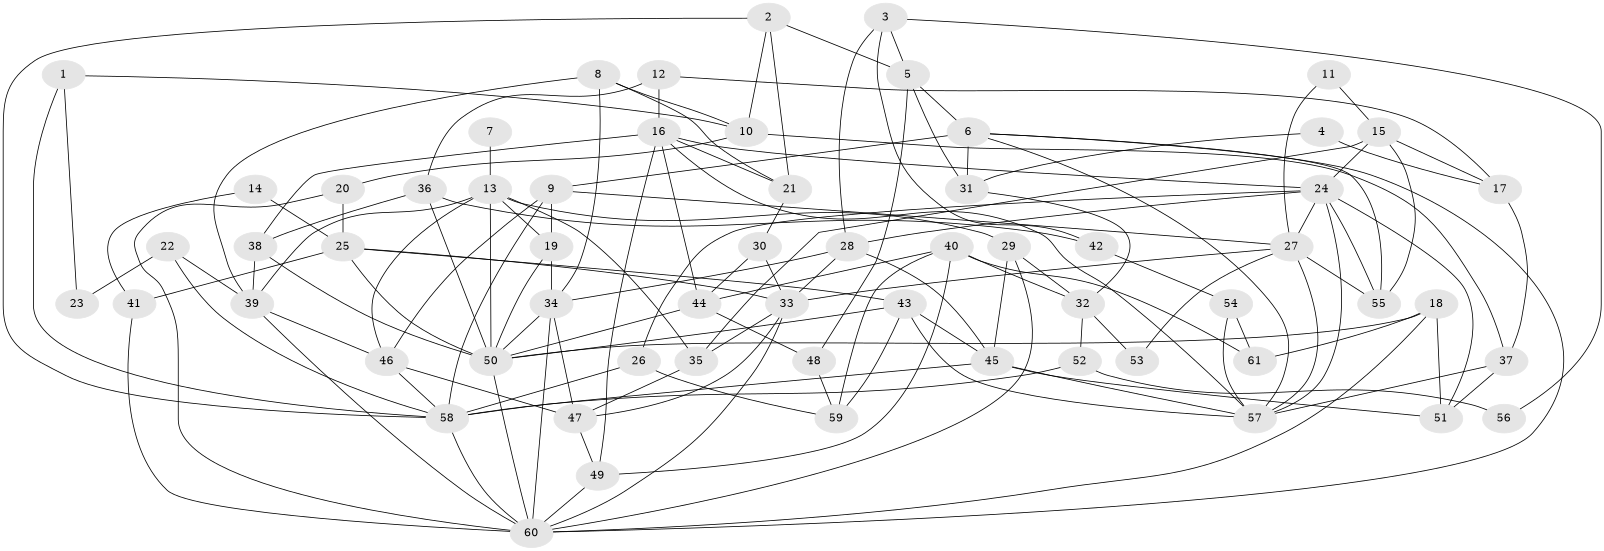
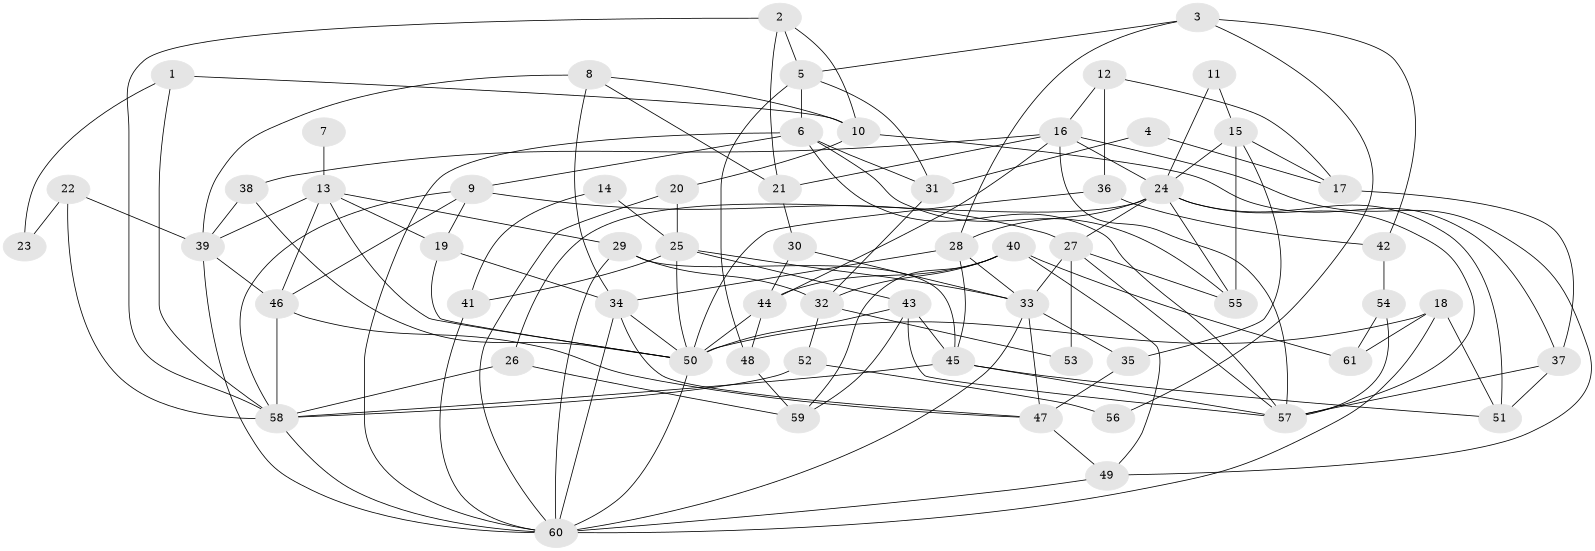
edge "11" -- "27": now "11" -- "24"
edge "36" -- "38": removed
edge "13" -- "35": removed
